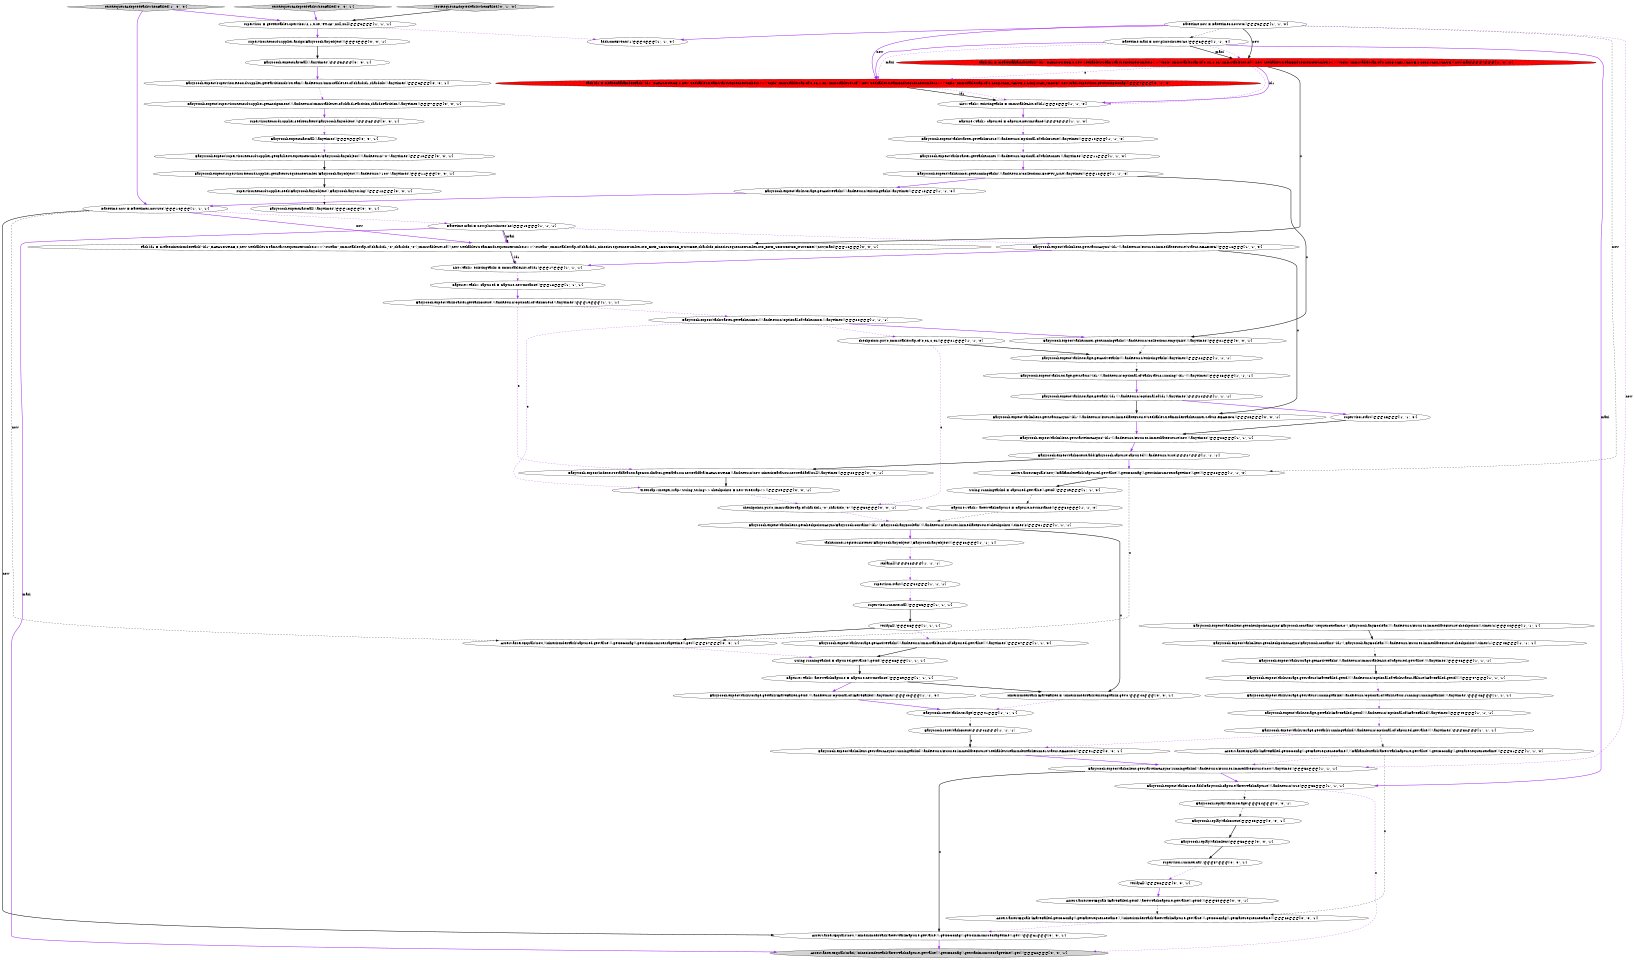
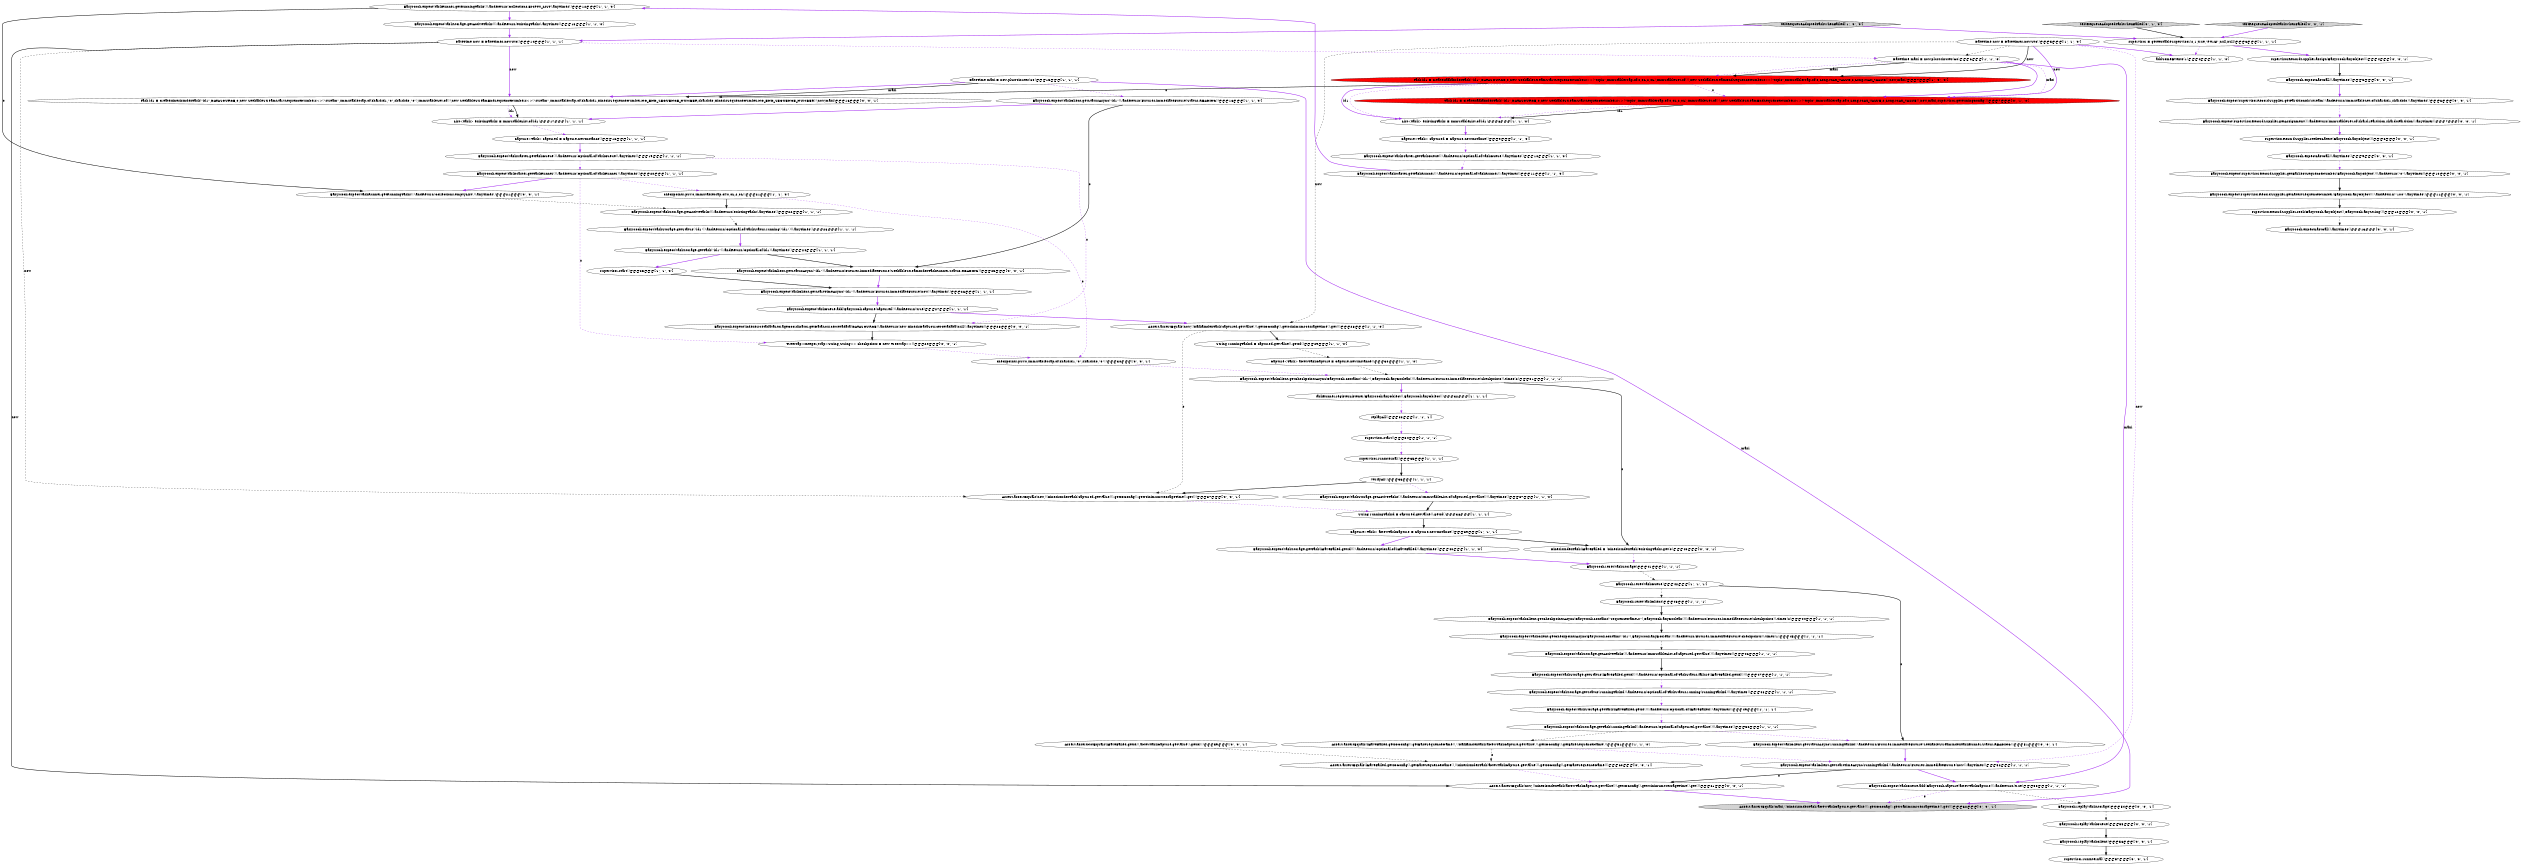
edge "DateTime now = DateTimes.nowUtc()@@@14@@@['1', '1', '1']" -> "DateTime maxi = now.plusMinutes(60)@@@15@@@['1', '1', '1']": now "DateTime now = DateTimes.nowUtc()@@@14@@@['1', '1', '1']" -> "DateTime maxi = now.plusMinutes(60)@@@6@@@['1', '1', '0']"
node "EasyMock.reset(taskClient)@@@43@@@['1', '1', '1']": added
node "verifyAll()@@@58@@@['0', '0', '1']": removed
